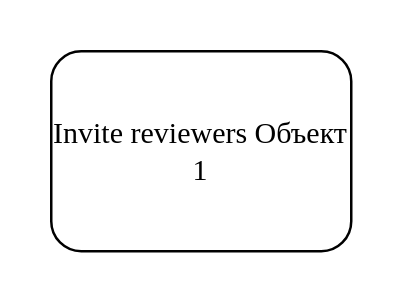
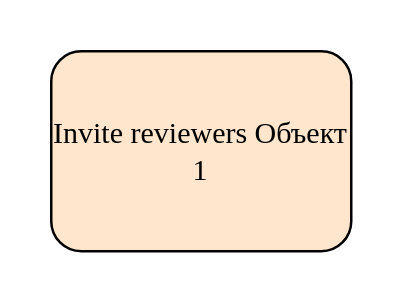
node "Invite reviewers Объект 1": fillcolor #ffffff -> #ffe6cc
